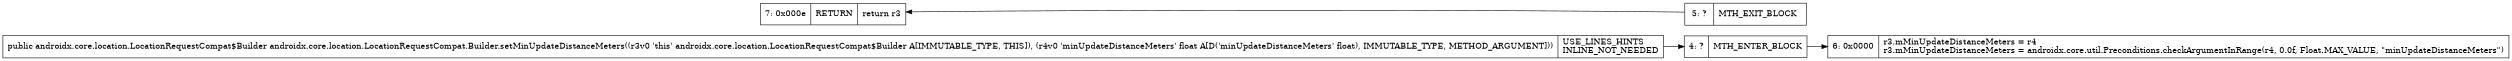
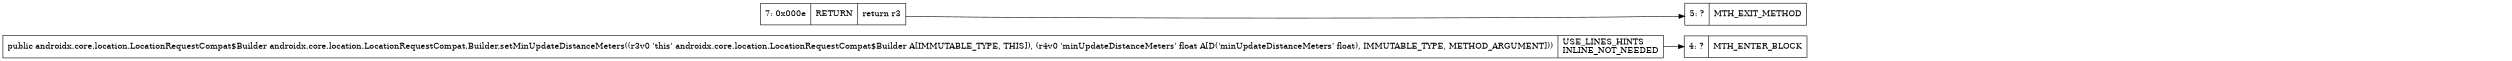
edge "5: ?" -> "7: 0x000e": reversed
node "5: ?": text "MTH_EXIT_BLOCK" -> "MTH_EXIT_METHOD"
node "6: 0x0000": removed
